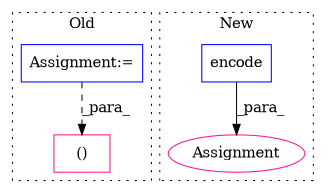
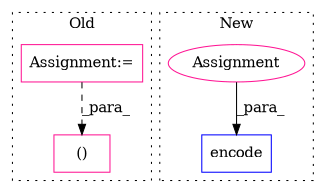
node "Assignment:=": color blue -> deeppink
edge "encode" -> "Assignment": reversed
